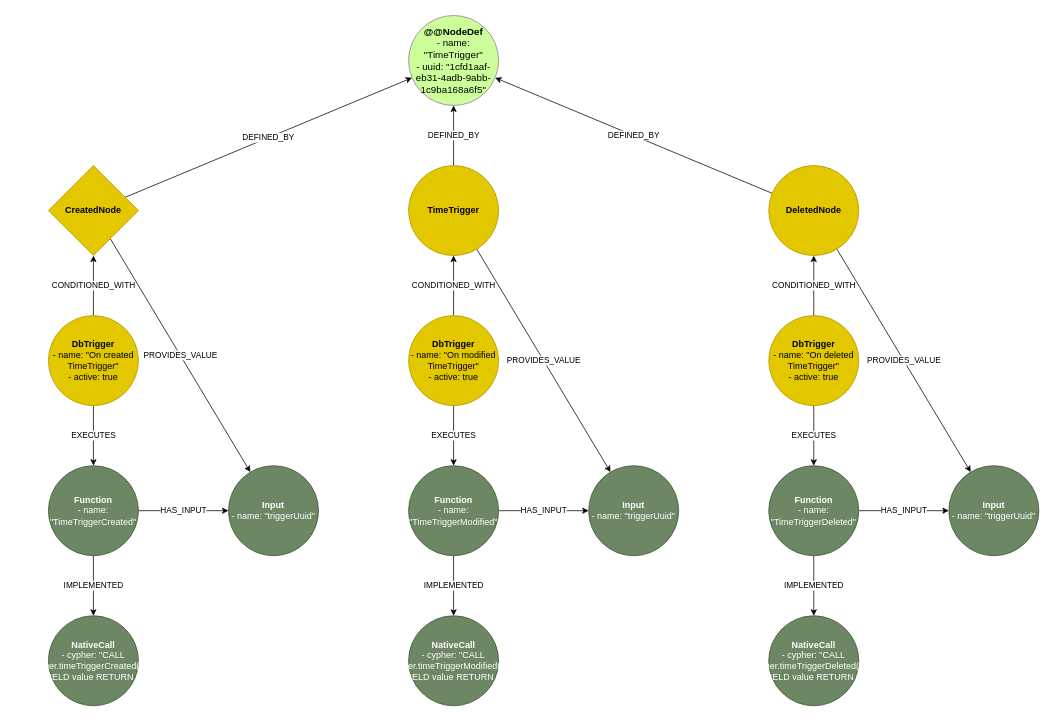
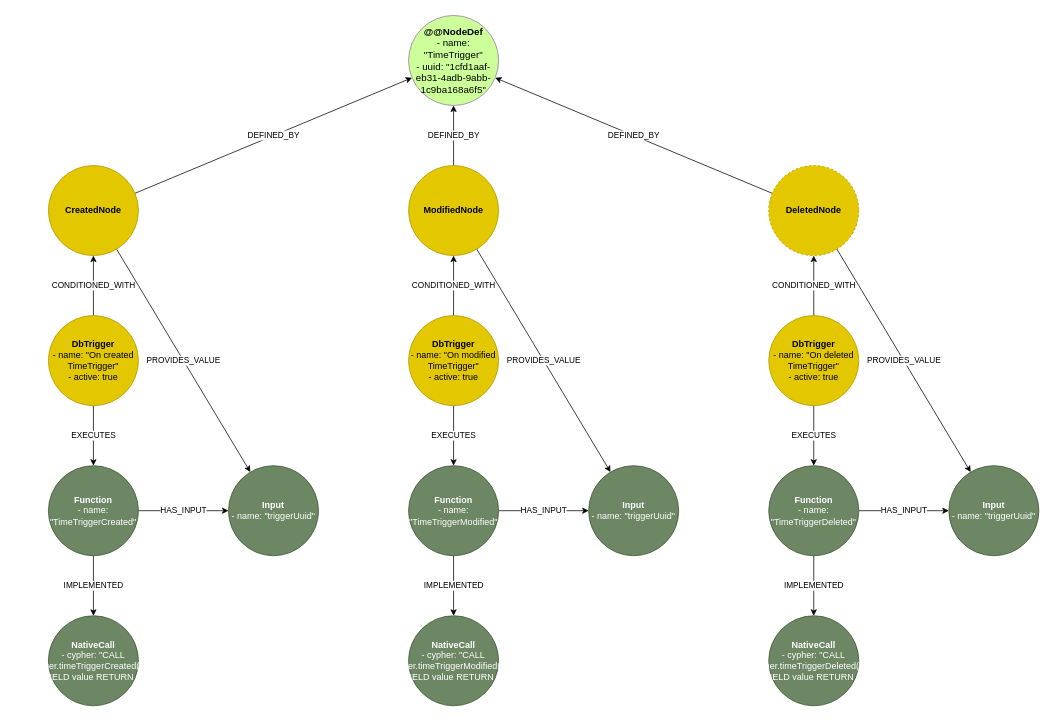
node "CreatedNode": shape diamond -> ellipse
node "TimeTrigger": label "TimeTrigger" -> "ModifiedNode"
node "DeletedNode": style solid -> dashed
